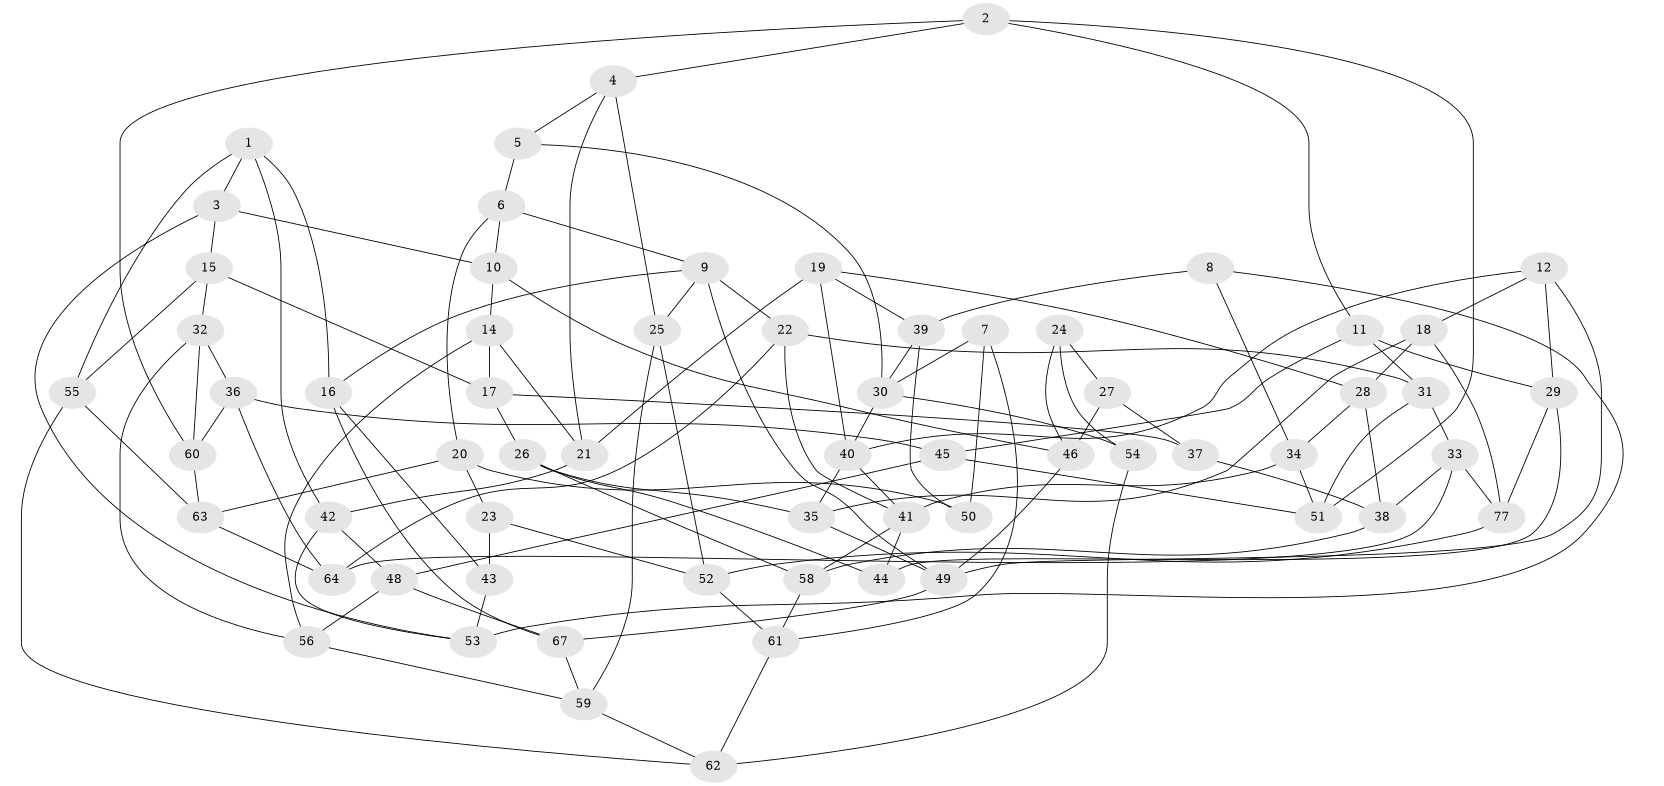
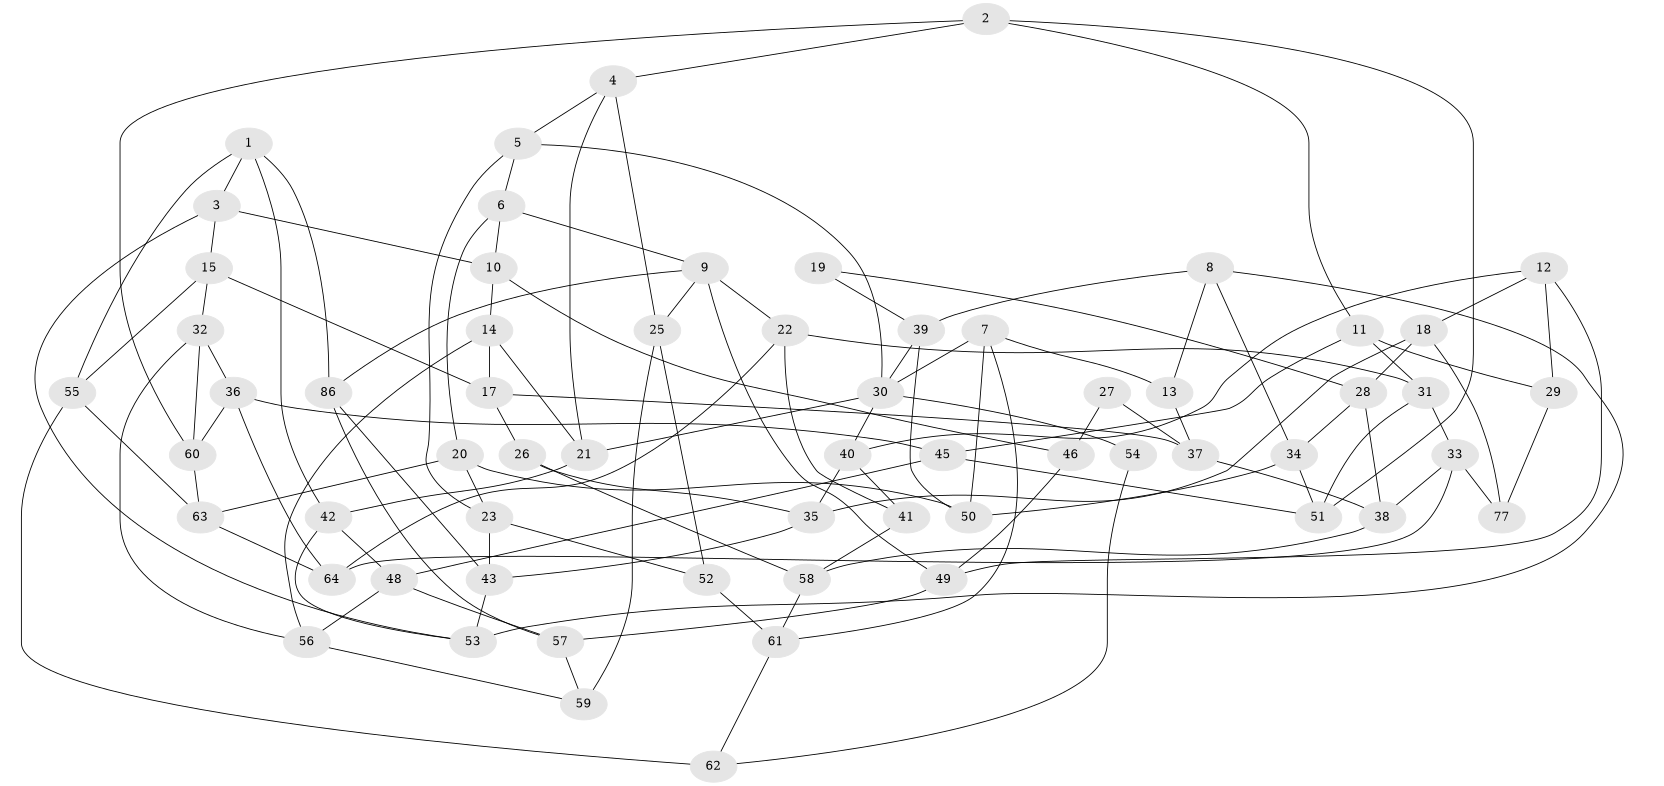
edge "5" -- "23": added
node "24": removed
edge "19" -- "21": now "30" -- "21"
edge "19" -- "40": removed
node "16": label "16" -> "86"
node "13": added
edge "34" -- "41": now "34" -- "50"
edge "35" -- "49": now "35" -- "43"
edge "77" -- "52": removed
node "44": removed
node "67": label "67" -> "57"
edge "59" -- "62": removed
